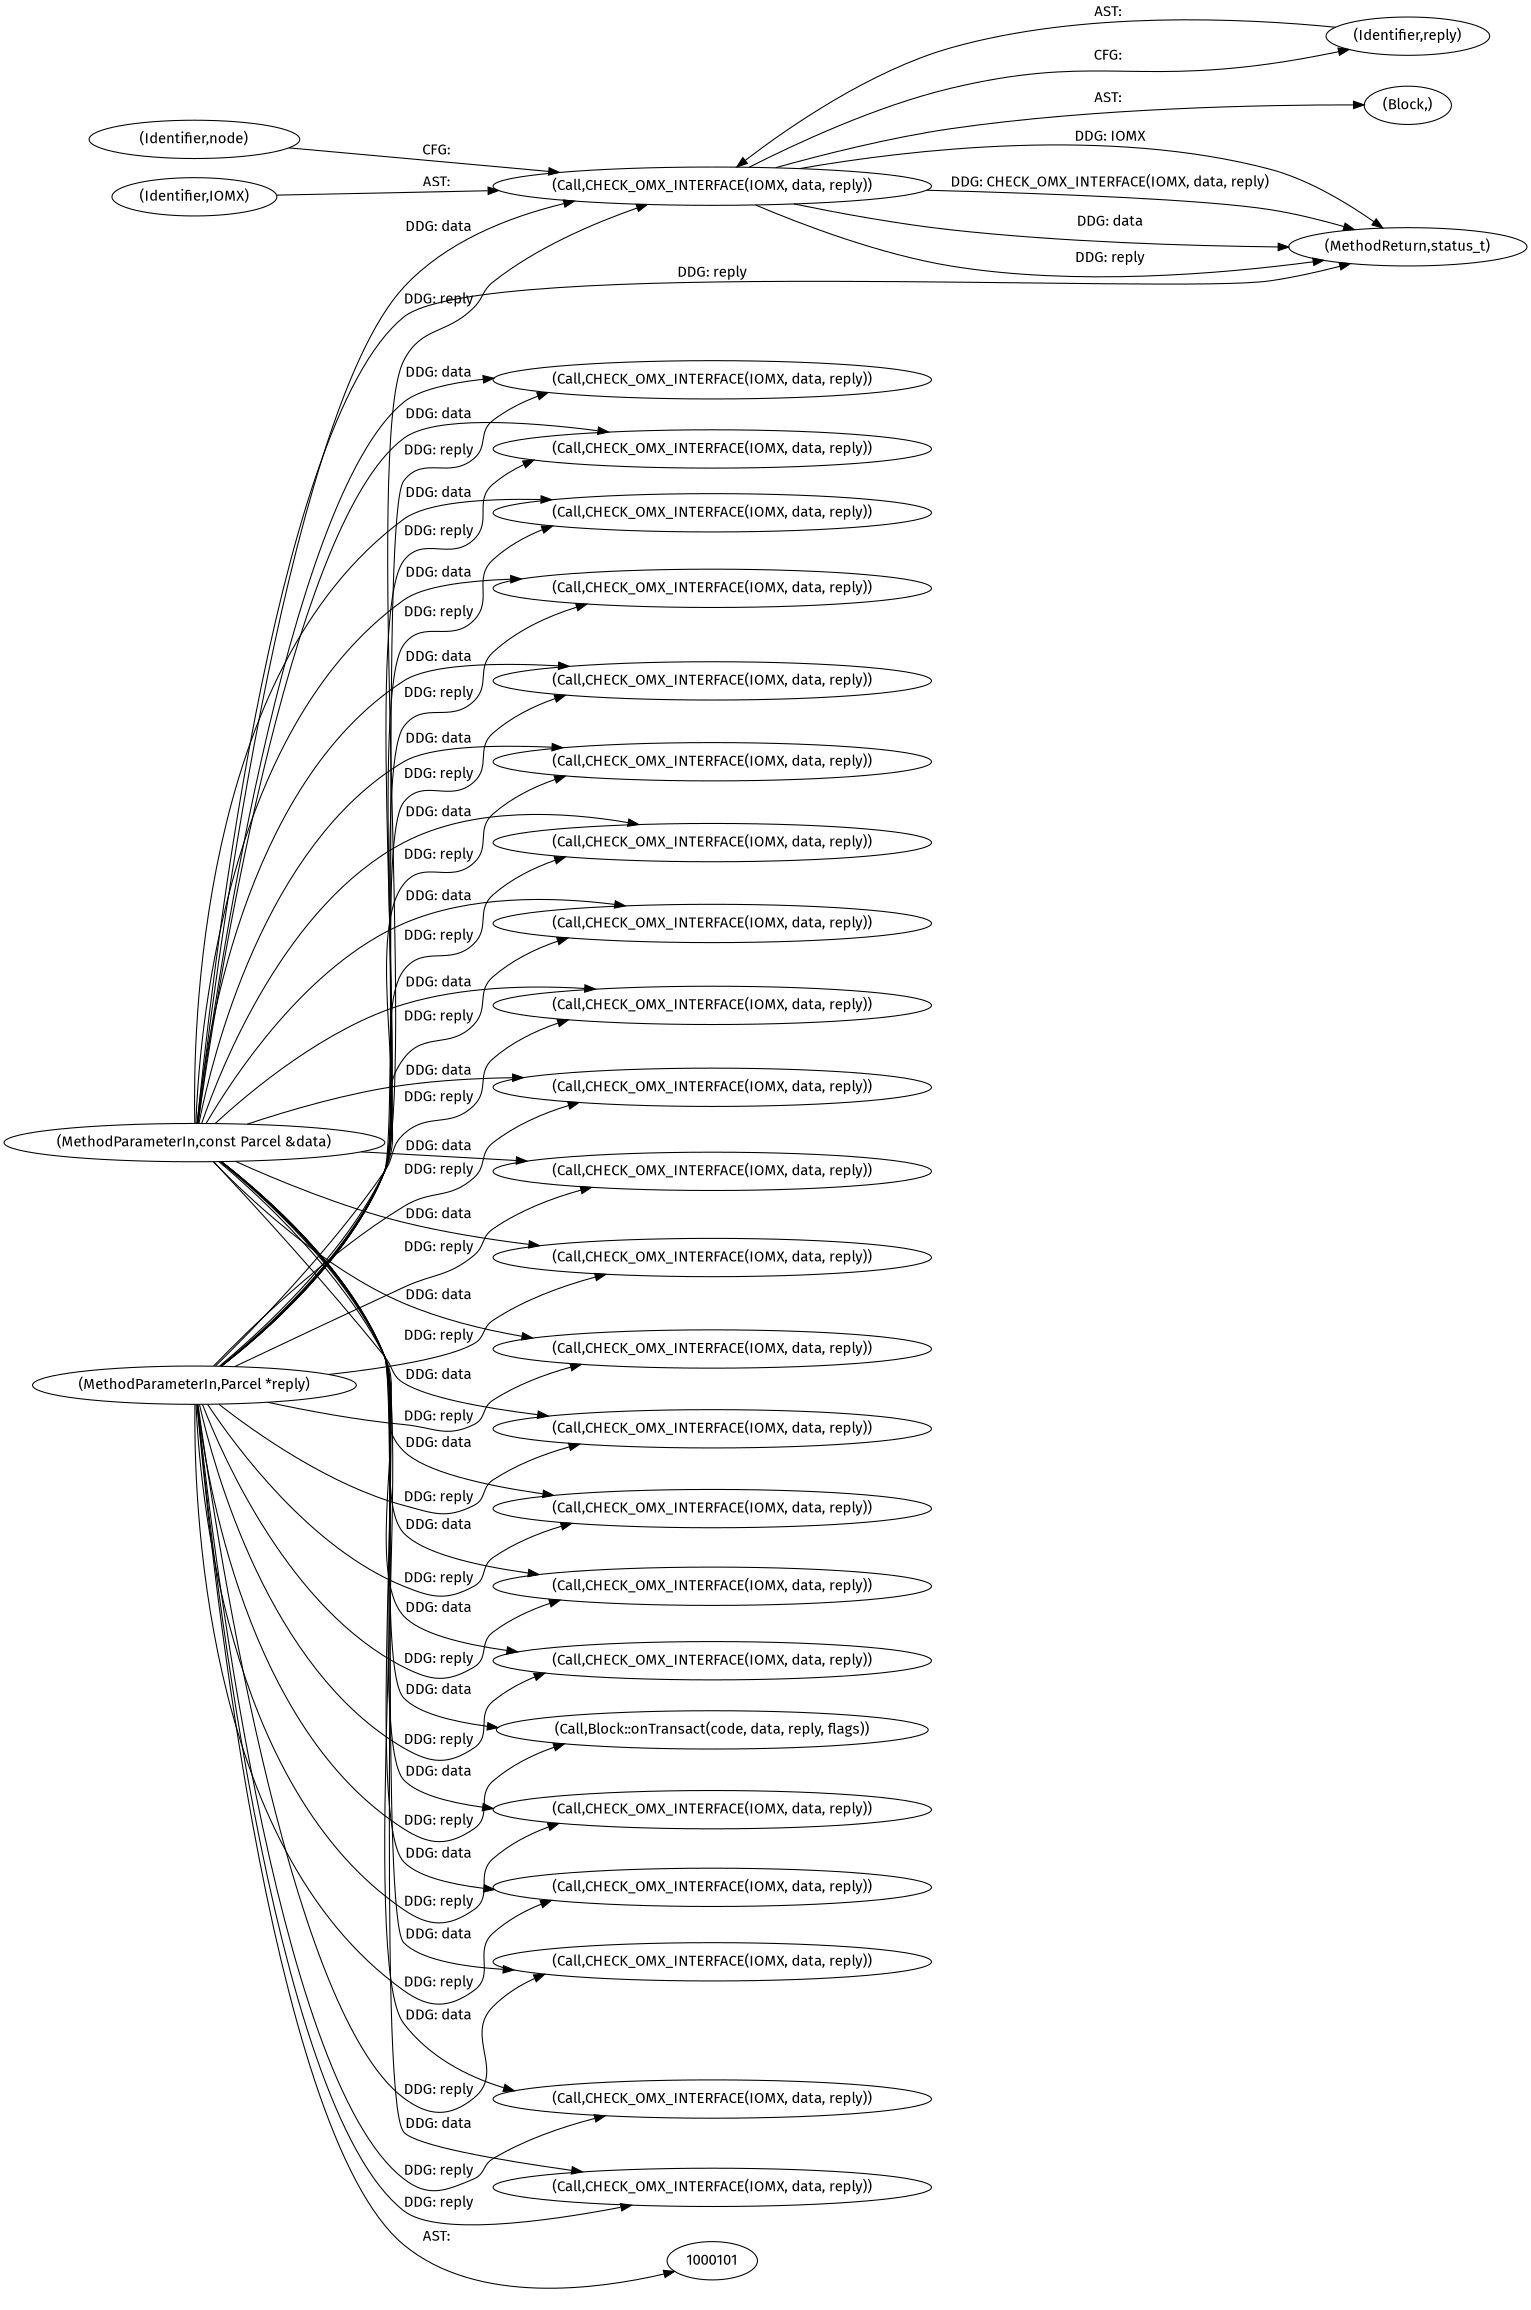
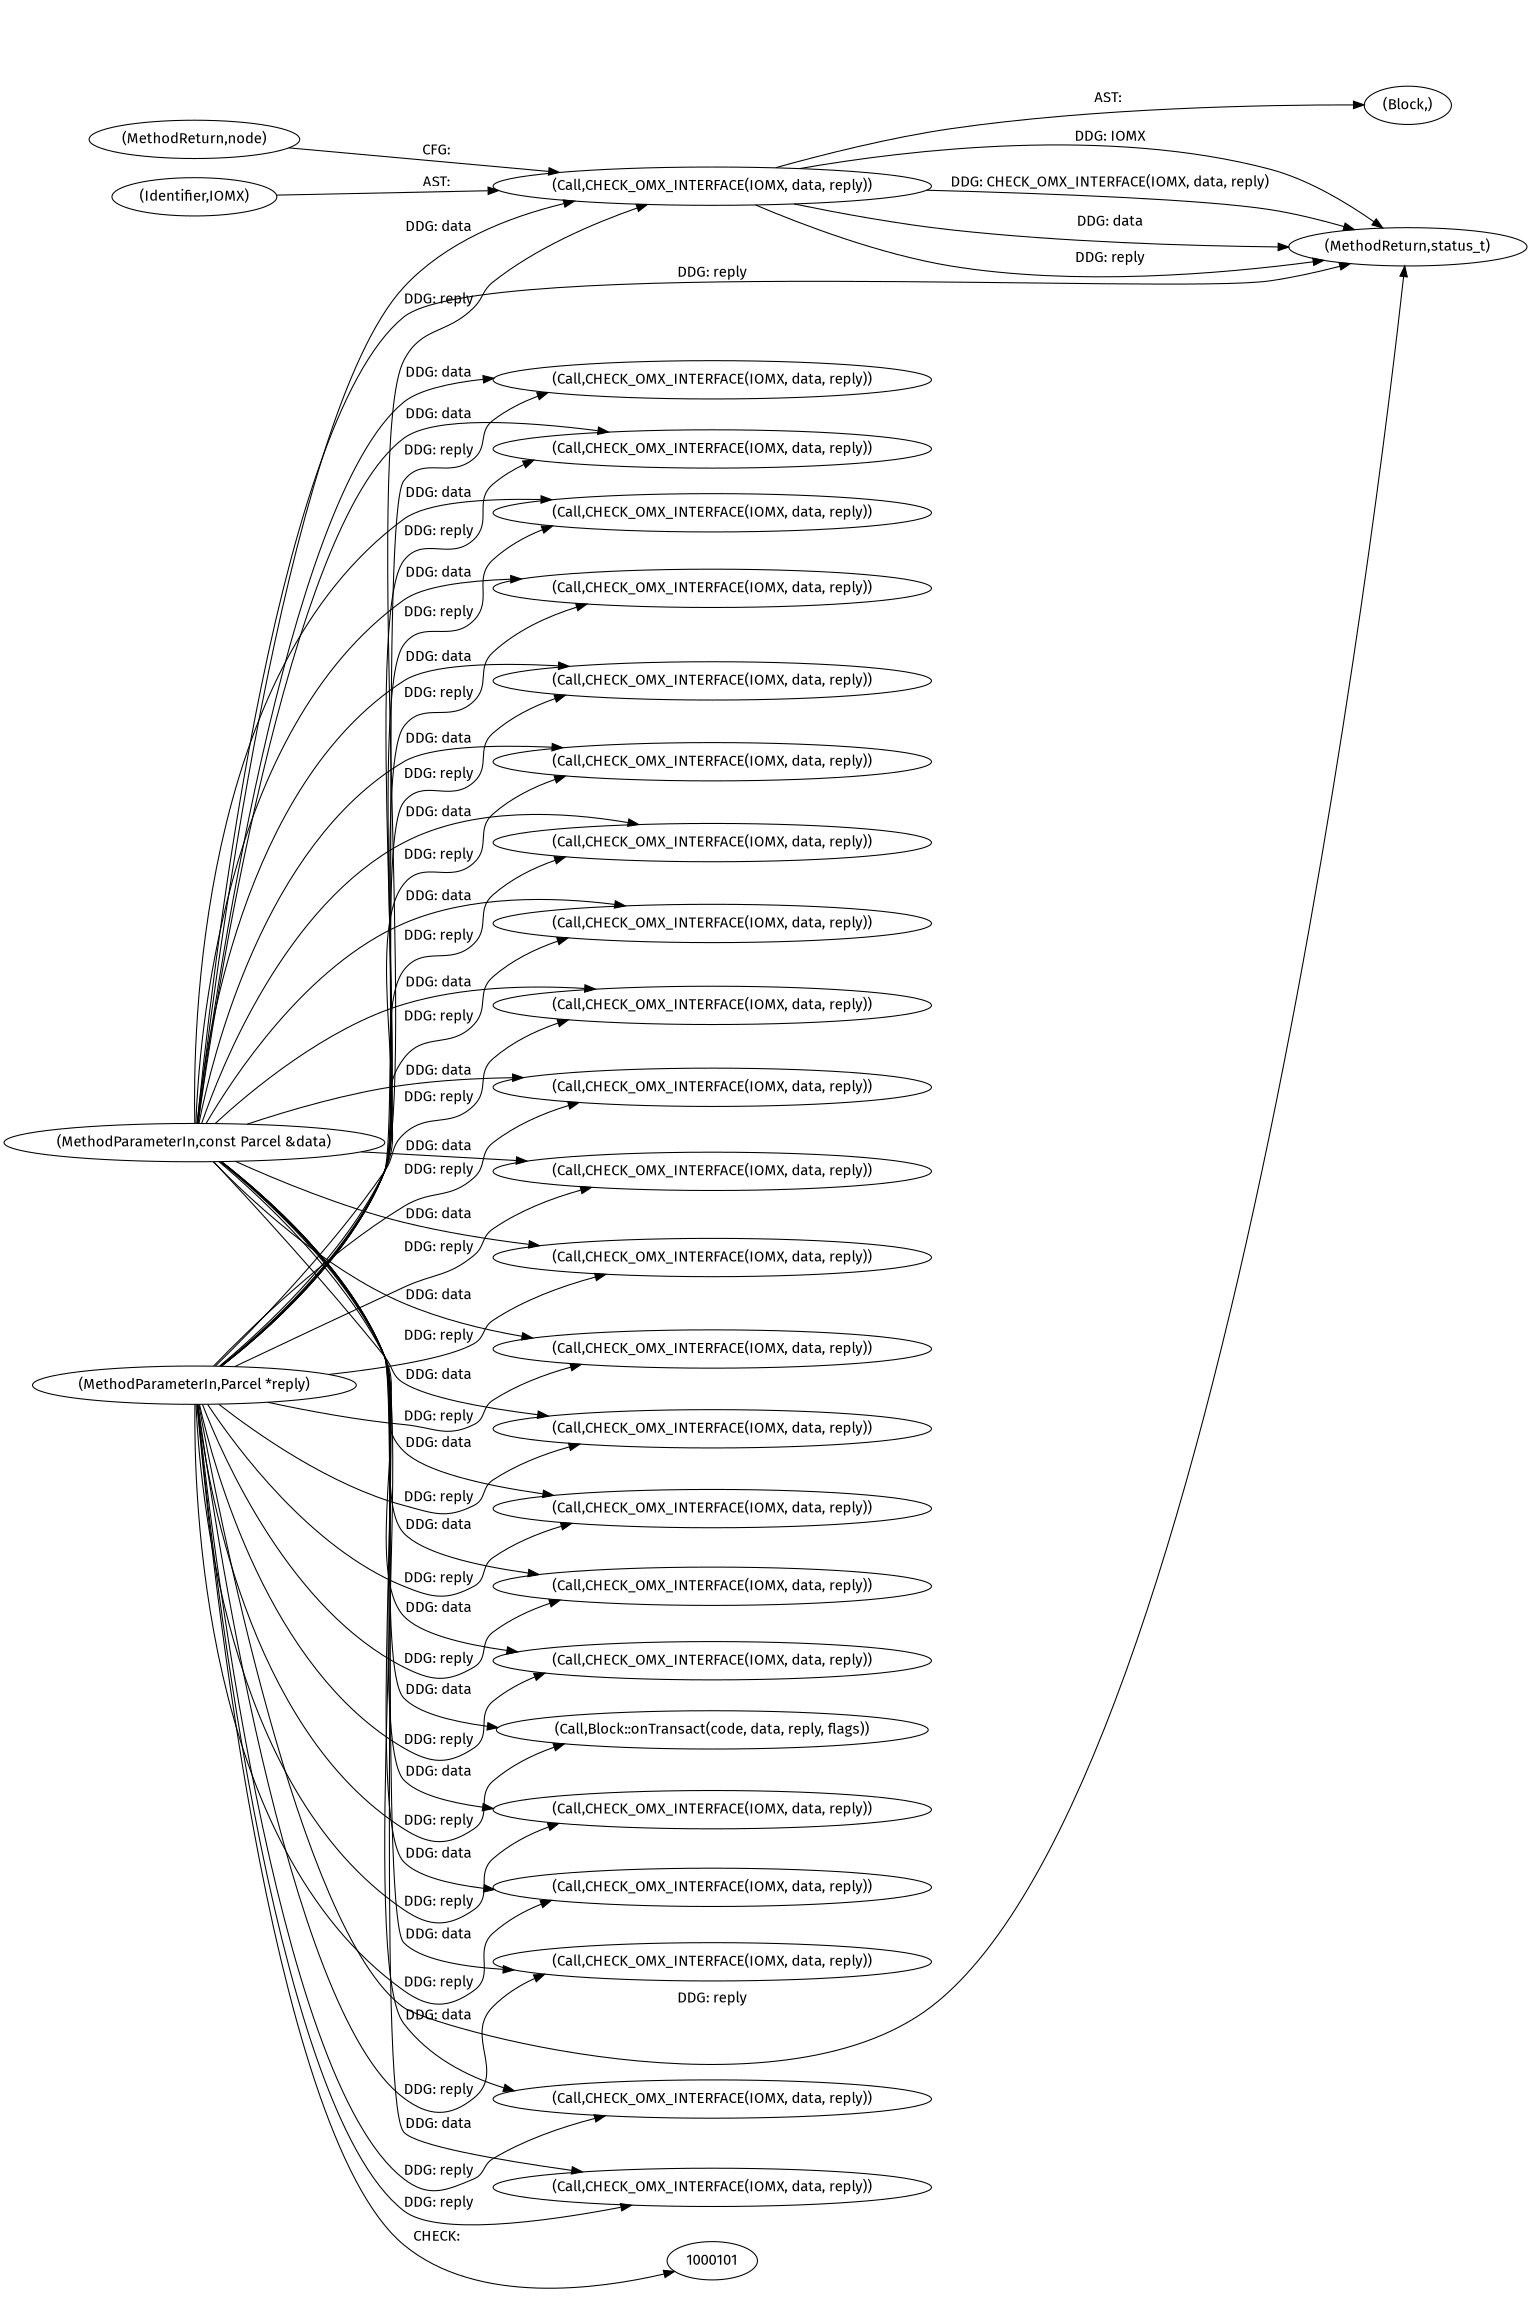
node "(Identifier,reply)": removed
node "(Identifier,node)": label "(Identifier,node)" -> "(MethodReturn,node)"
edge "(MethodParameterIn,Parcel *reply)" -> "(MethodReturn,status_t)": added, label "DDG: reply"
edge "(MethodParameterIn,Parcel *reply)" -> "1000101": label "AST: " -> "CHECK: "
